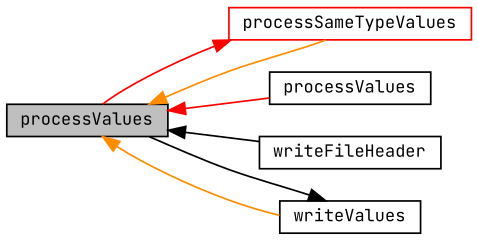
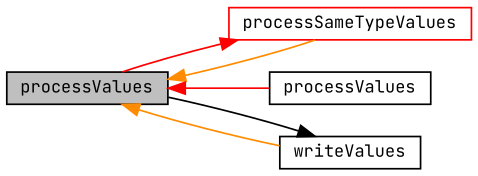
node "writeFileHeader": removed
